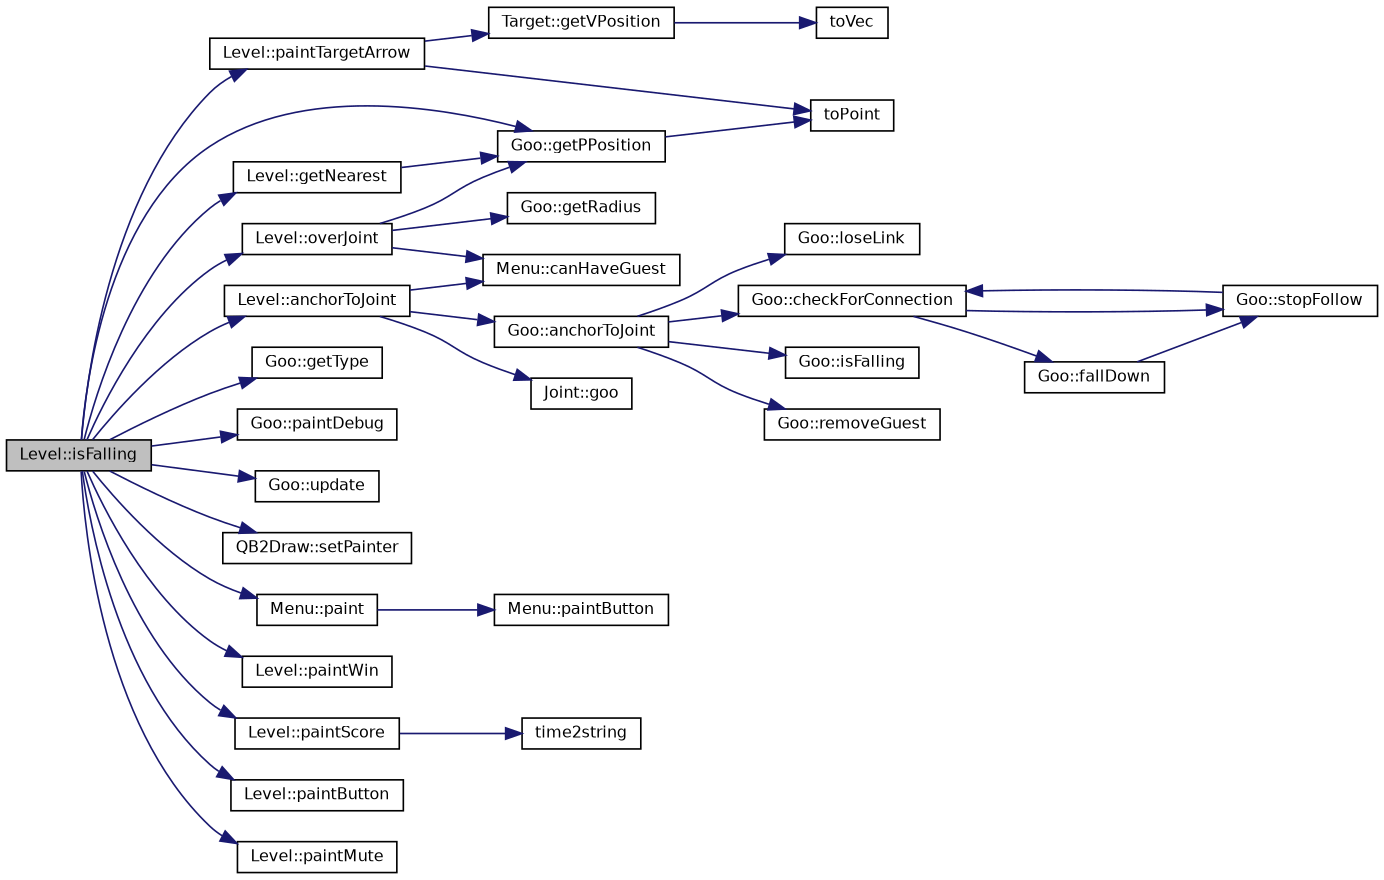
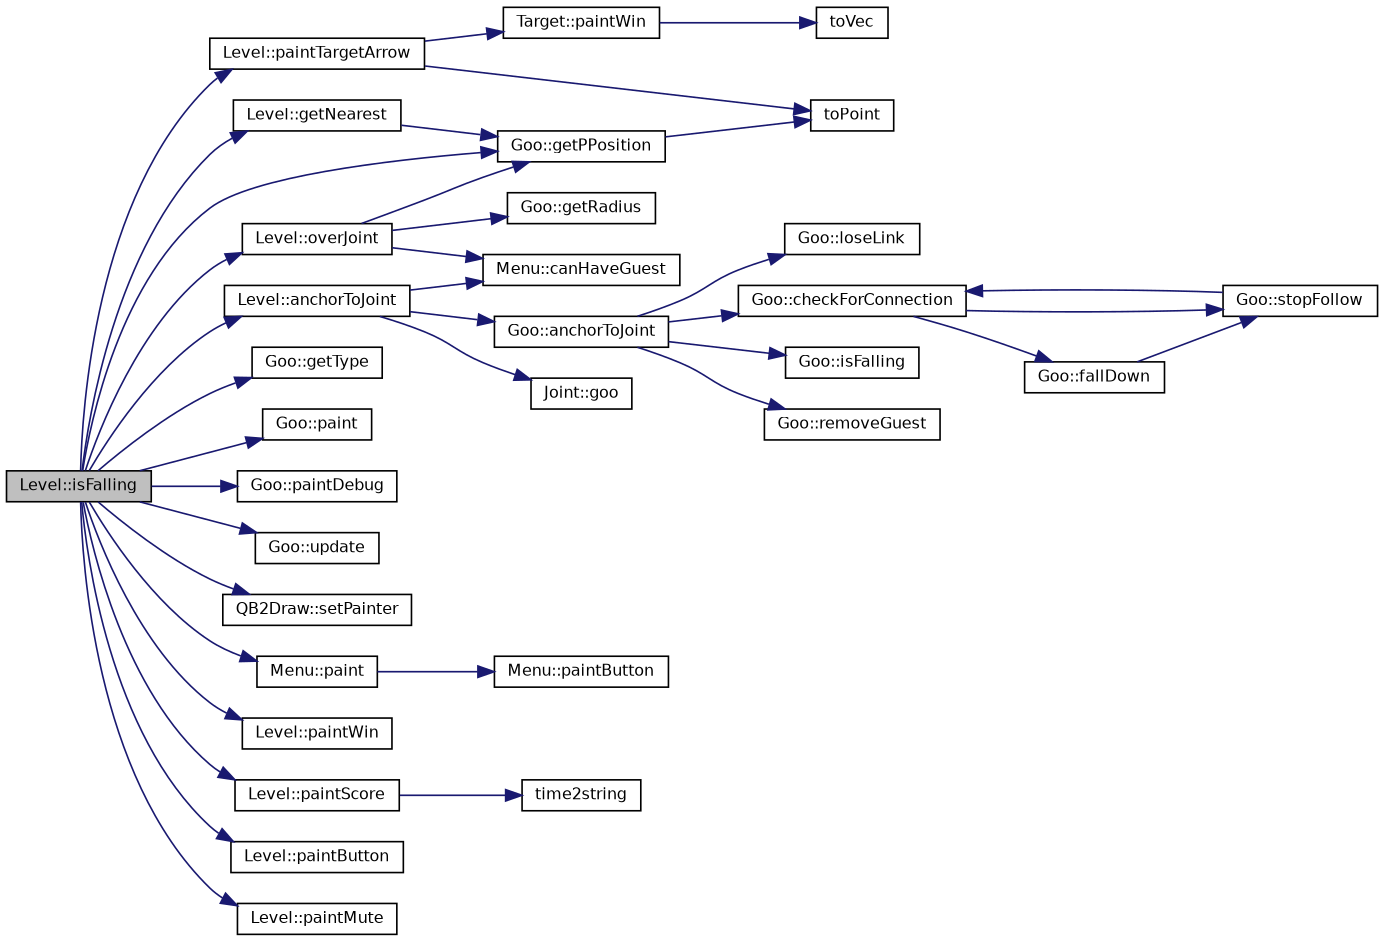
node "Target::getVPosition": label "Target::getVPosition" -> "Target::paintWin"
node "Goo::paint": added
